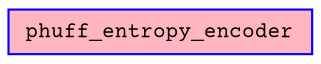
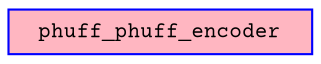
node "phuff_entropy_encoder": label "phuff_entropy_encoder" -> "phuff_phuff_encoder"
